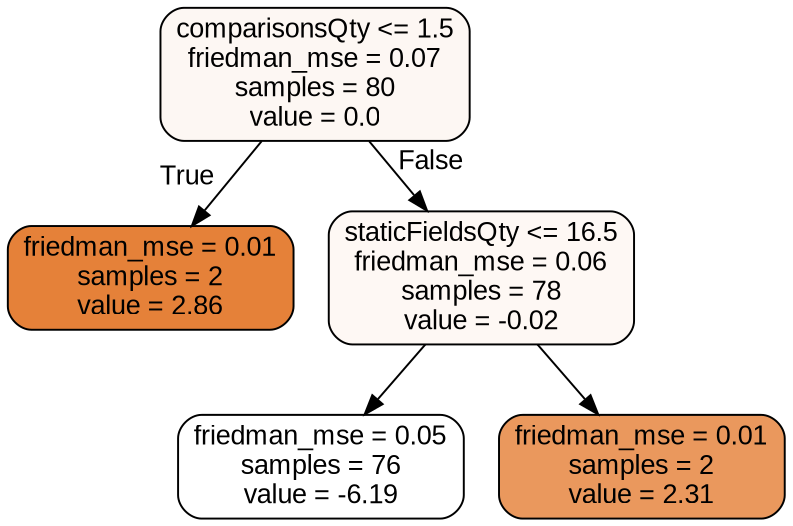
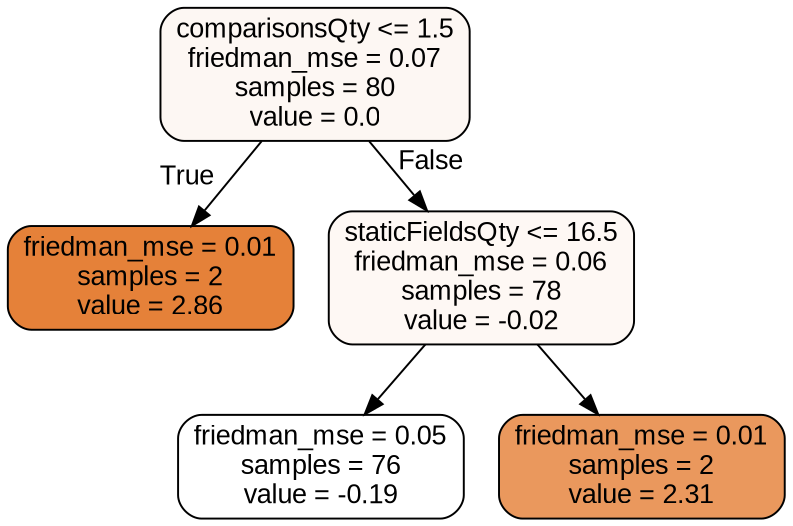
node "friedman_mse = 0.05 samples = 76 value = -6.19": label "friedman_mse = 0.05 samples = 76 value = -6.19" -> "friedman_mse = 0.05 samples = 76 value = -0.19"
